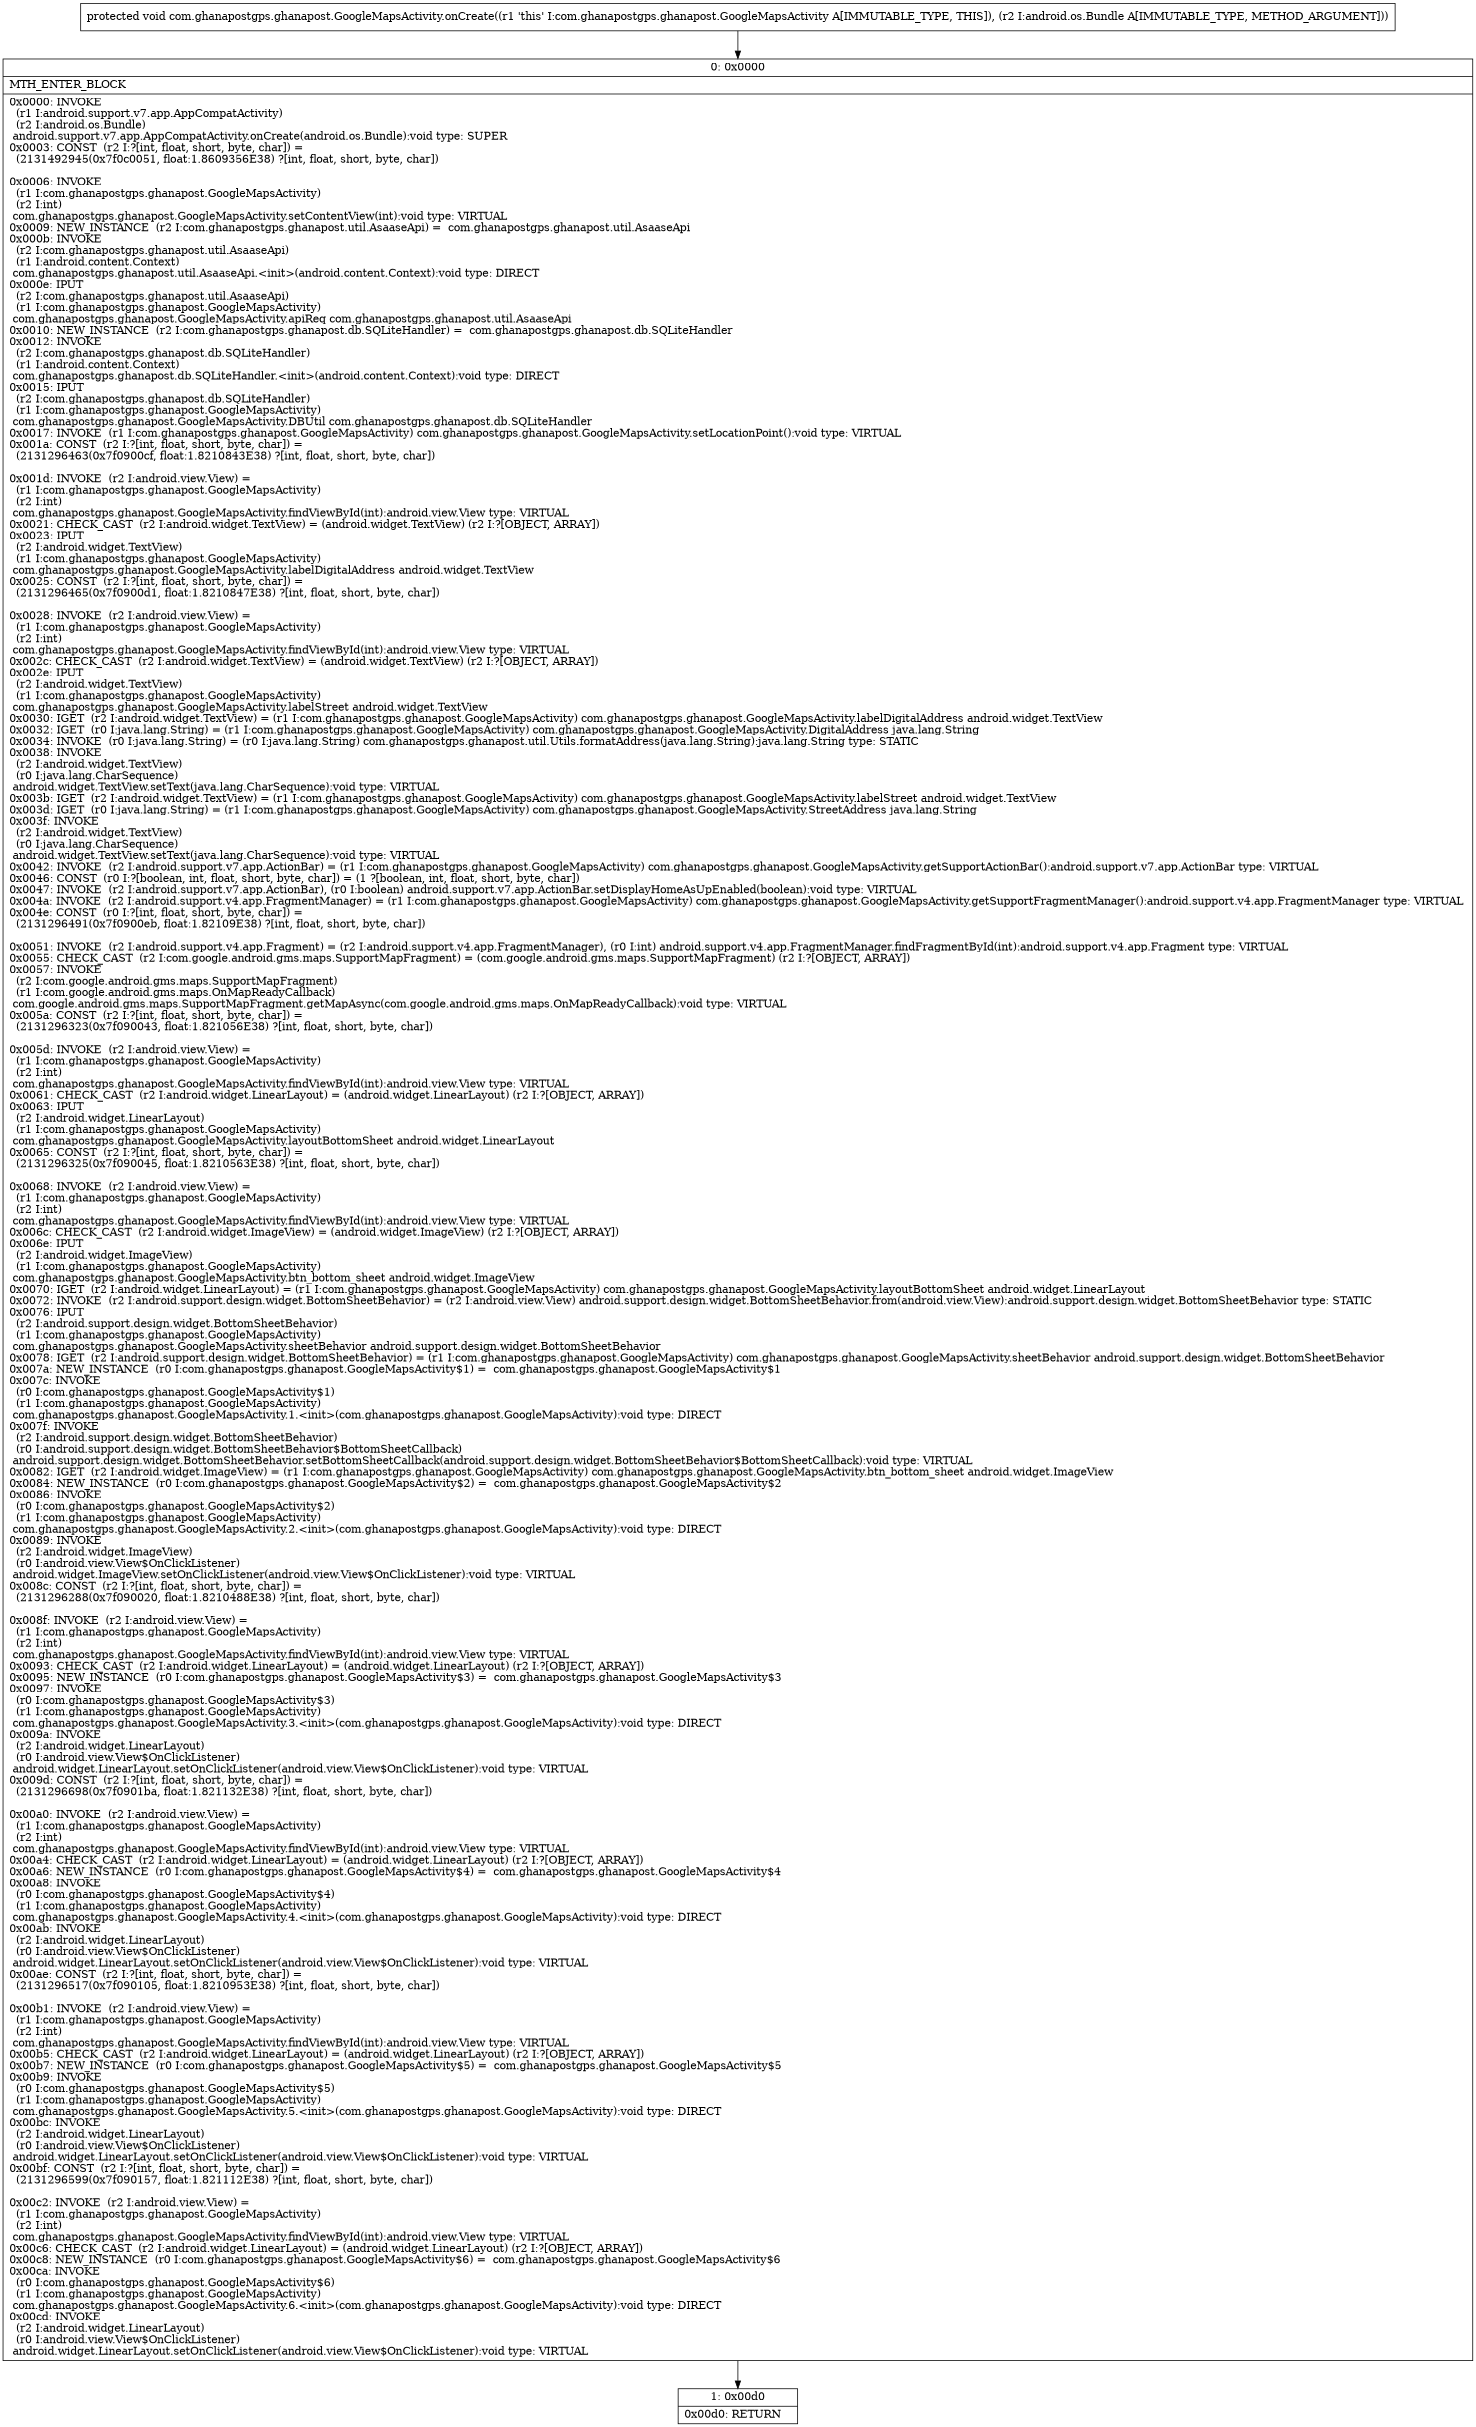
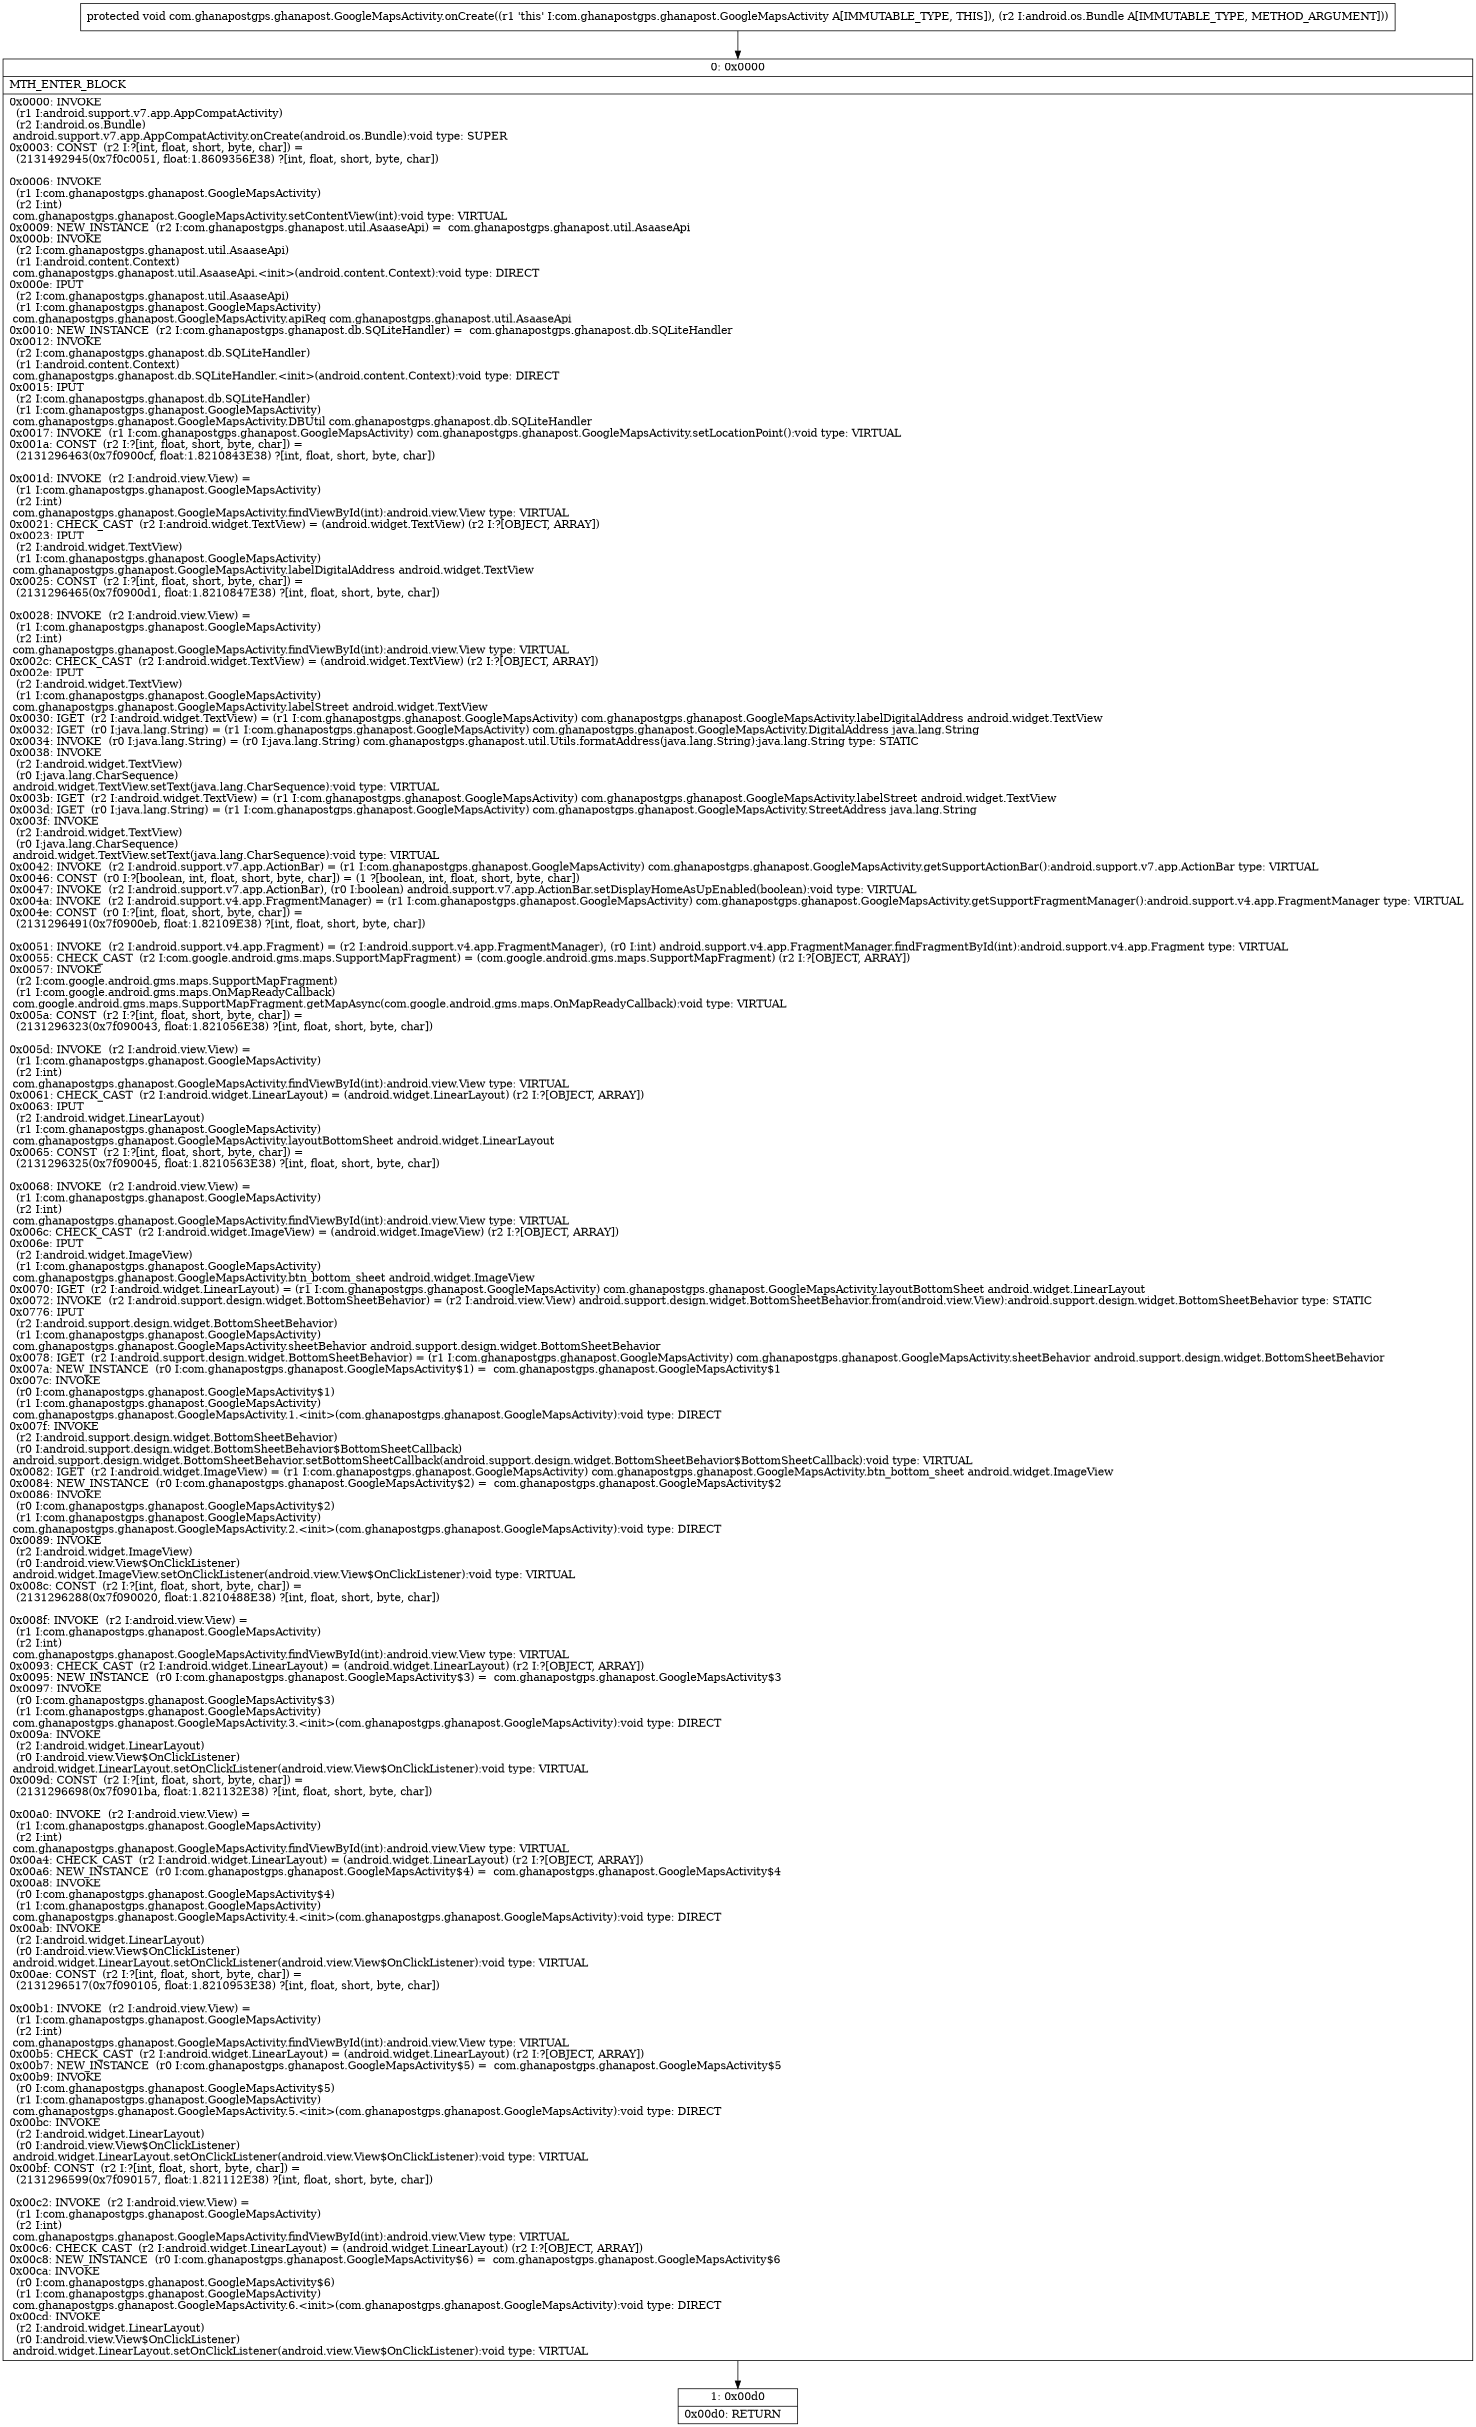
node "0: 0x0000": text "0x0076: IPUT" -> "0x0776: IPUT"
